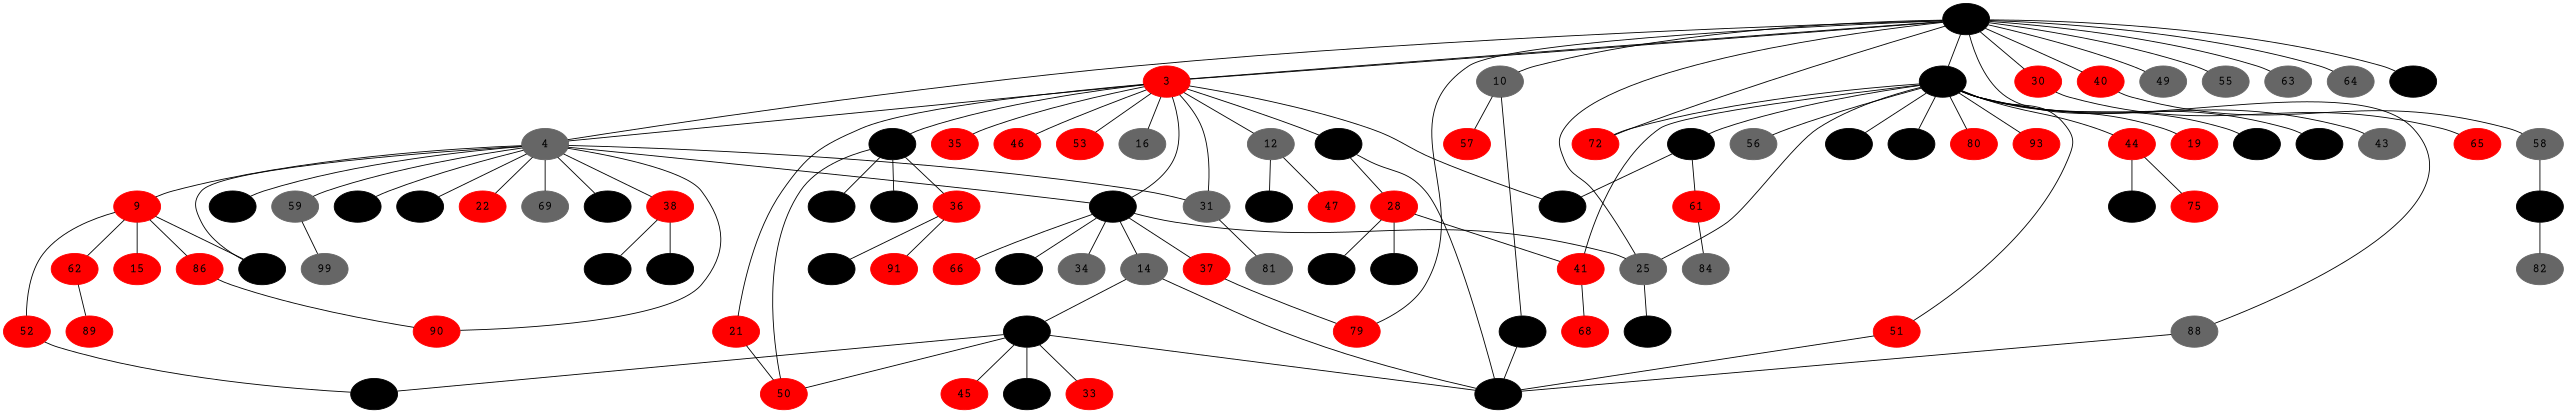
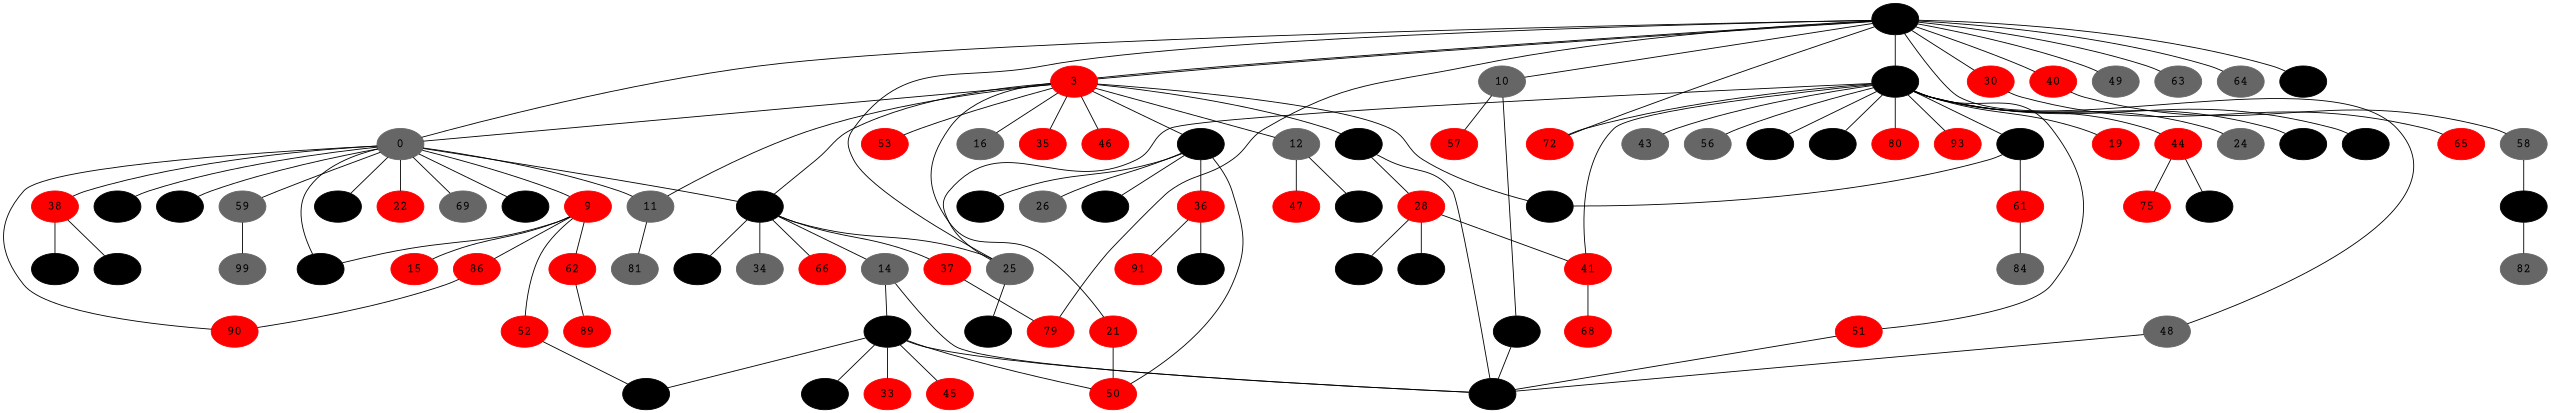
node "55": removed
node "4": label "4" -> "0"
node "24": added
node "26": added
node "31": label "31" -> "11"
node "88": label "88" -> "48"
